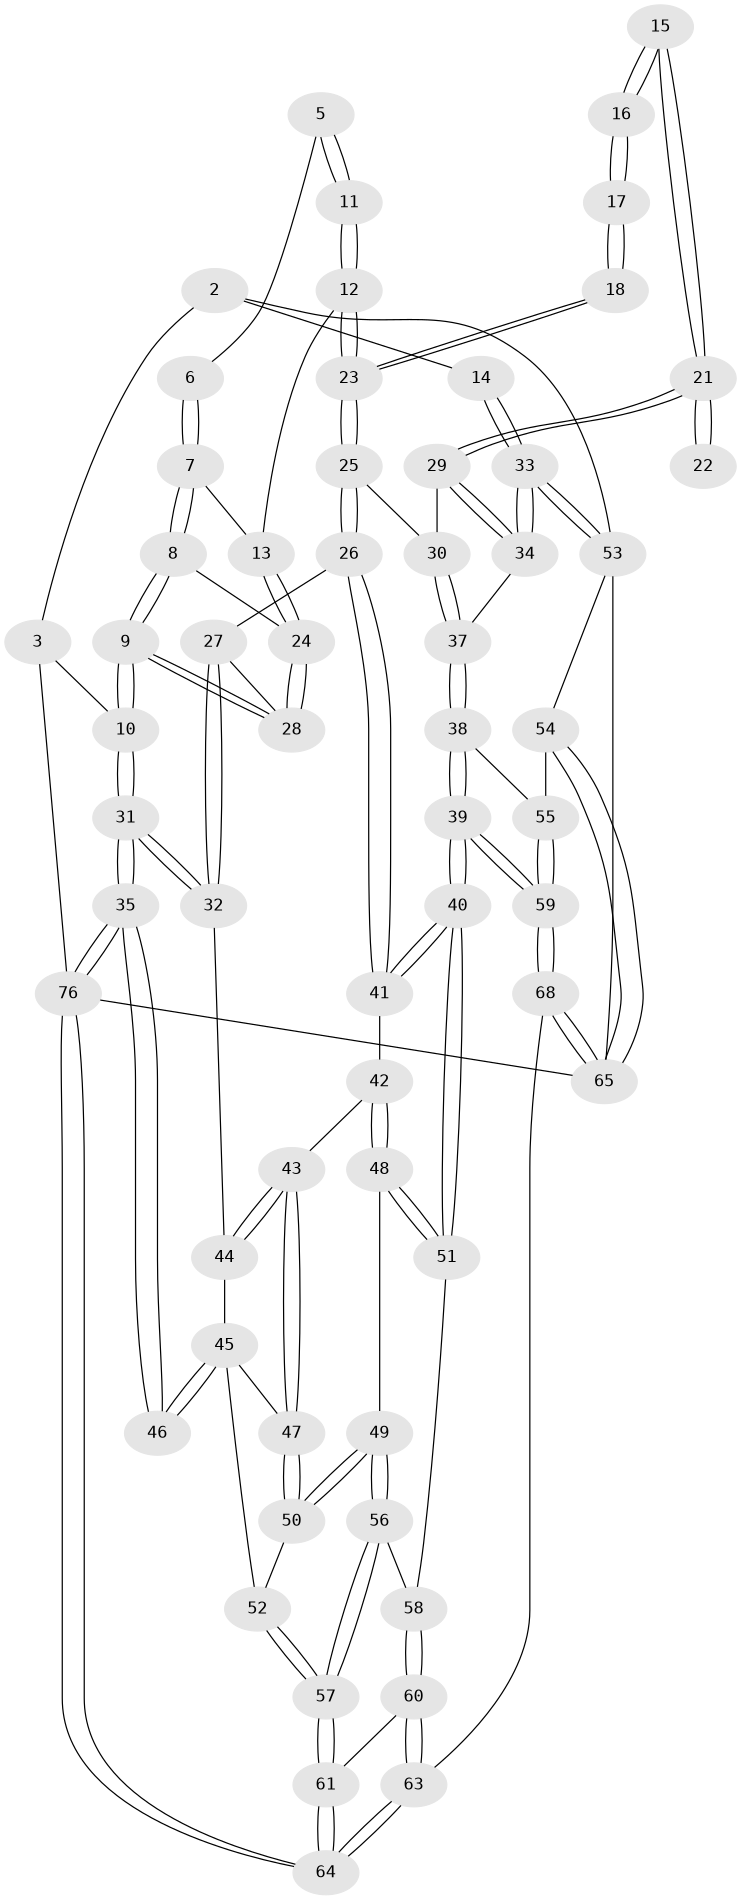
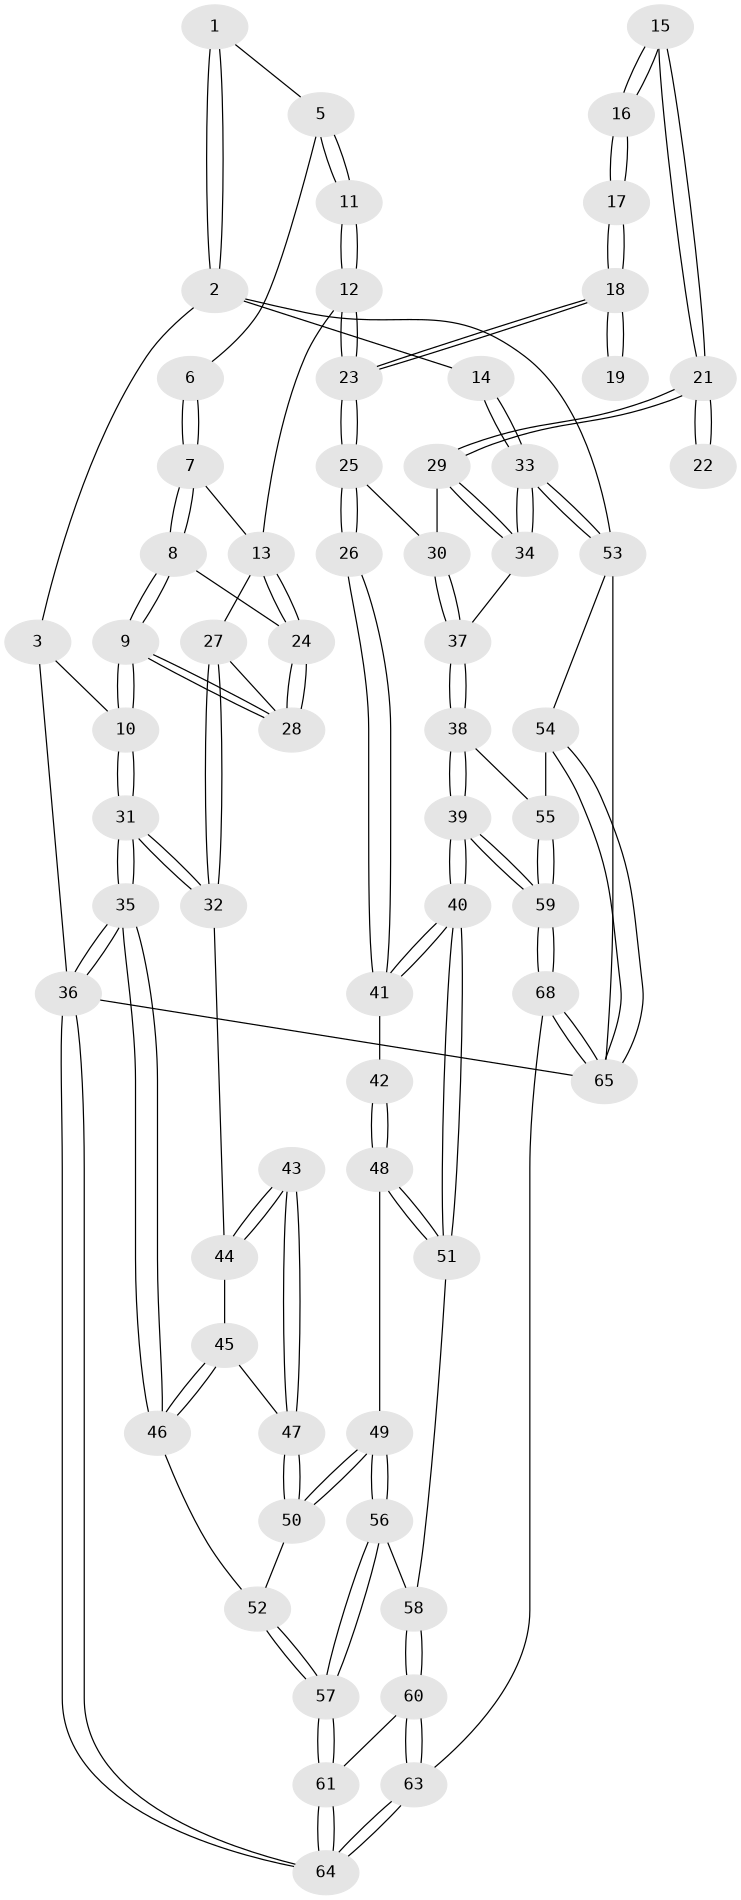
node "1": added
node "19": added
edge "26" -- "27": now "13" -- "27"
node "76": label "76" -> "36"
edge "42" -- "43": removed
edge "45" -- "52": now "46" -- "52"
